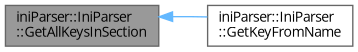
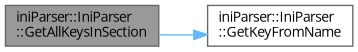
edge "iniParser::IniParser ::GetKeyFromName" -> "iniParser::IniParser ::GetAllKeysInSection": reversed
